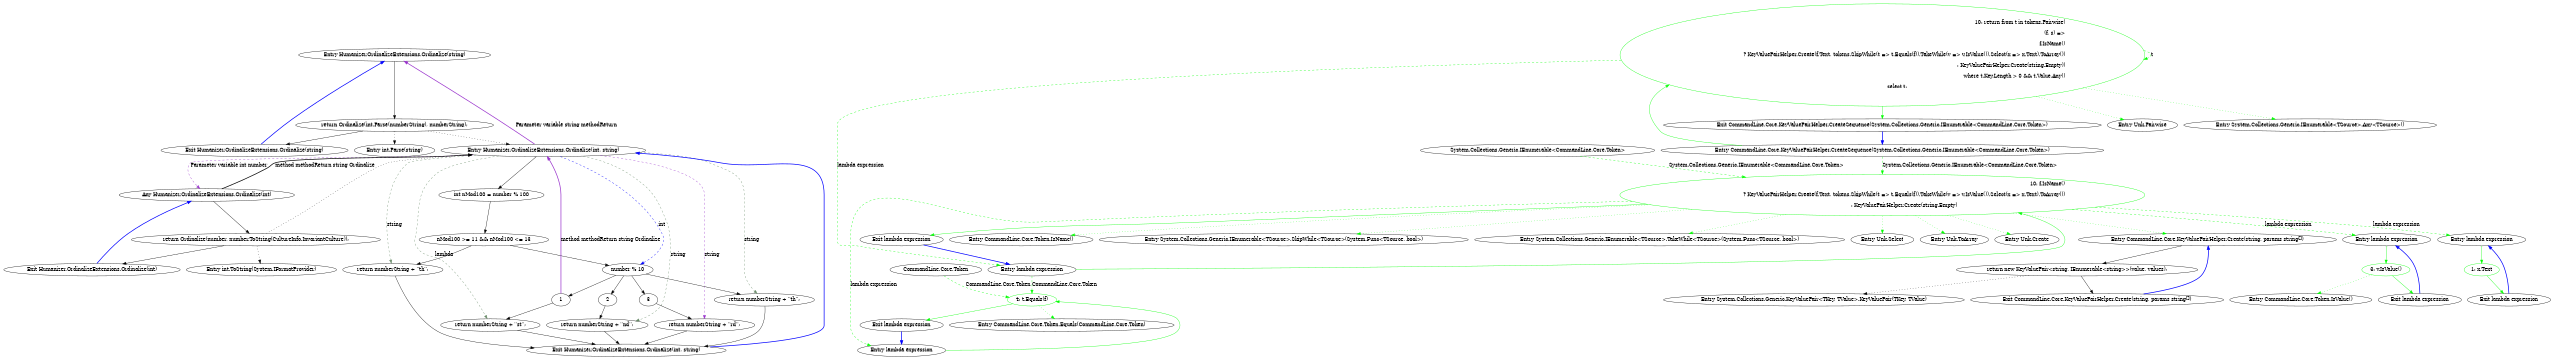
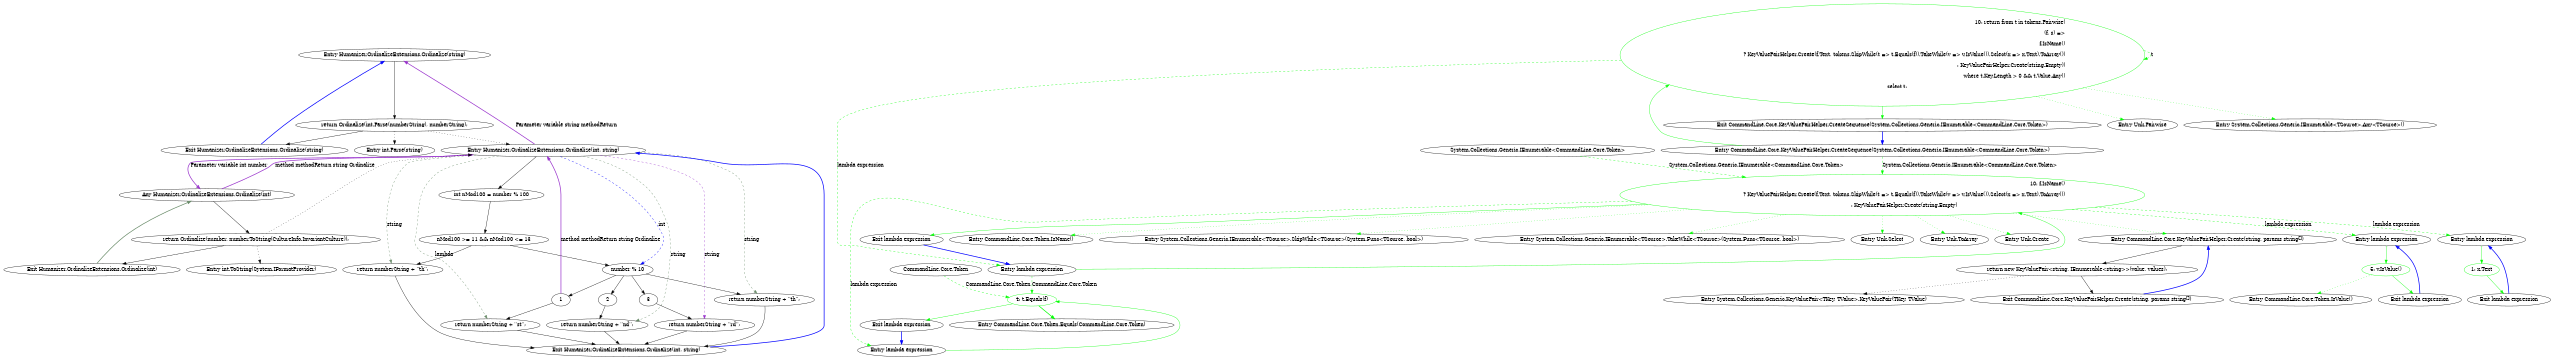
edge "Entry Humanizer.OrdinalizeExtensions.Ordinalize(int, string)" -> "Any Humanizer.OrdinalizeExtensions.Ordinalize(int)": style dashed -> bold
edge "Any Humanizer.OrdinalizeExtensions.Ordinalize(int)" -> "Entry Humanizer.OrdinalizeExtensions.Ordinalize(int, string)": color black -> darkorchid
edge "Exit Humanizer.OrdinalizeExtensions.Ordinalize(int)" -> "Any Humanizer.OrdinalizeExtensions.Ordinalize(int)": color blue -> darkseagreen4
node "3: v.IsValue()": label "3: v.IsValue()" -> "5: v.IsValue()"
edge "4: t.Equals(f)" -> "Entry CommandLine.Core.Token.Equals(CommandLine.Core.Token)": style dotted -> bold
